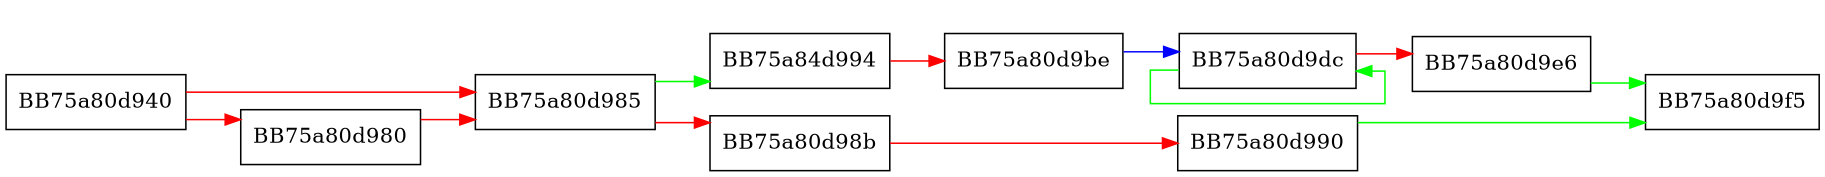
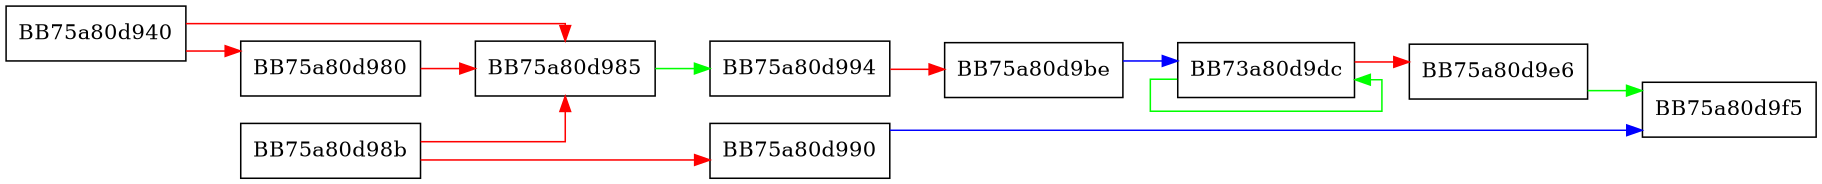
node "BB75a84d994": label "BB75a84d994" -> "BB75a80d994"
node "BB75a80d9dc": label "BB75a80d9dc" -> "BB73a80d9dc"
edge "BB75a80d985" -> "BB75a80d98b": reversed
edge "BB75a80d990" -> "BB75a80d9f5": color green -> blue
